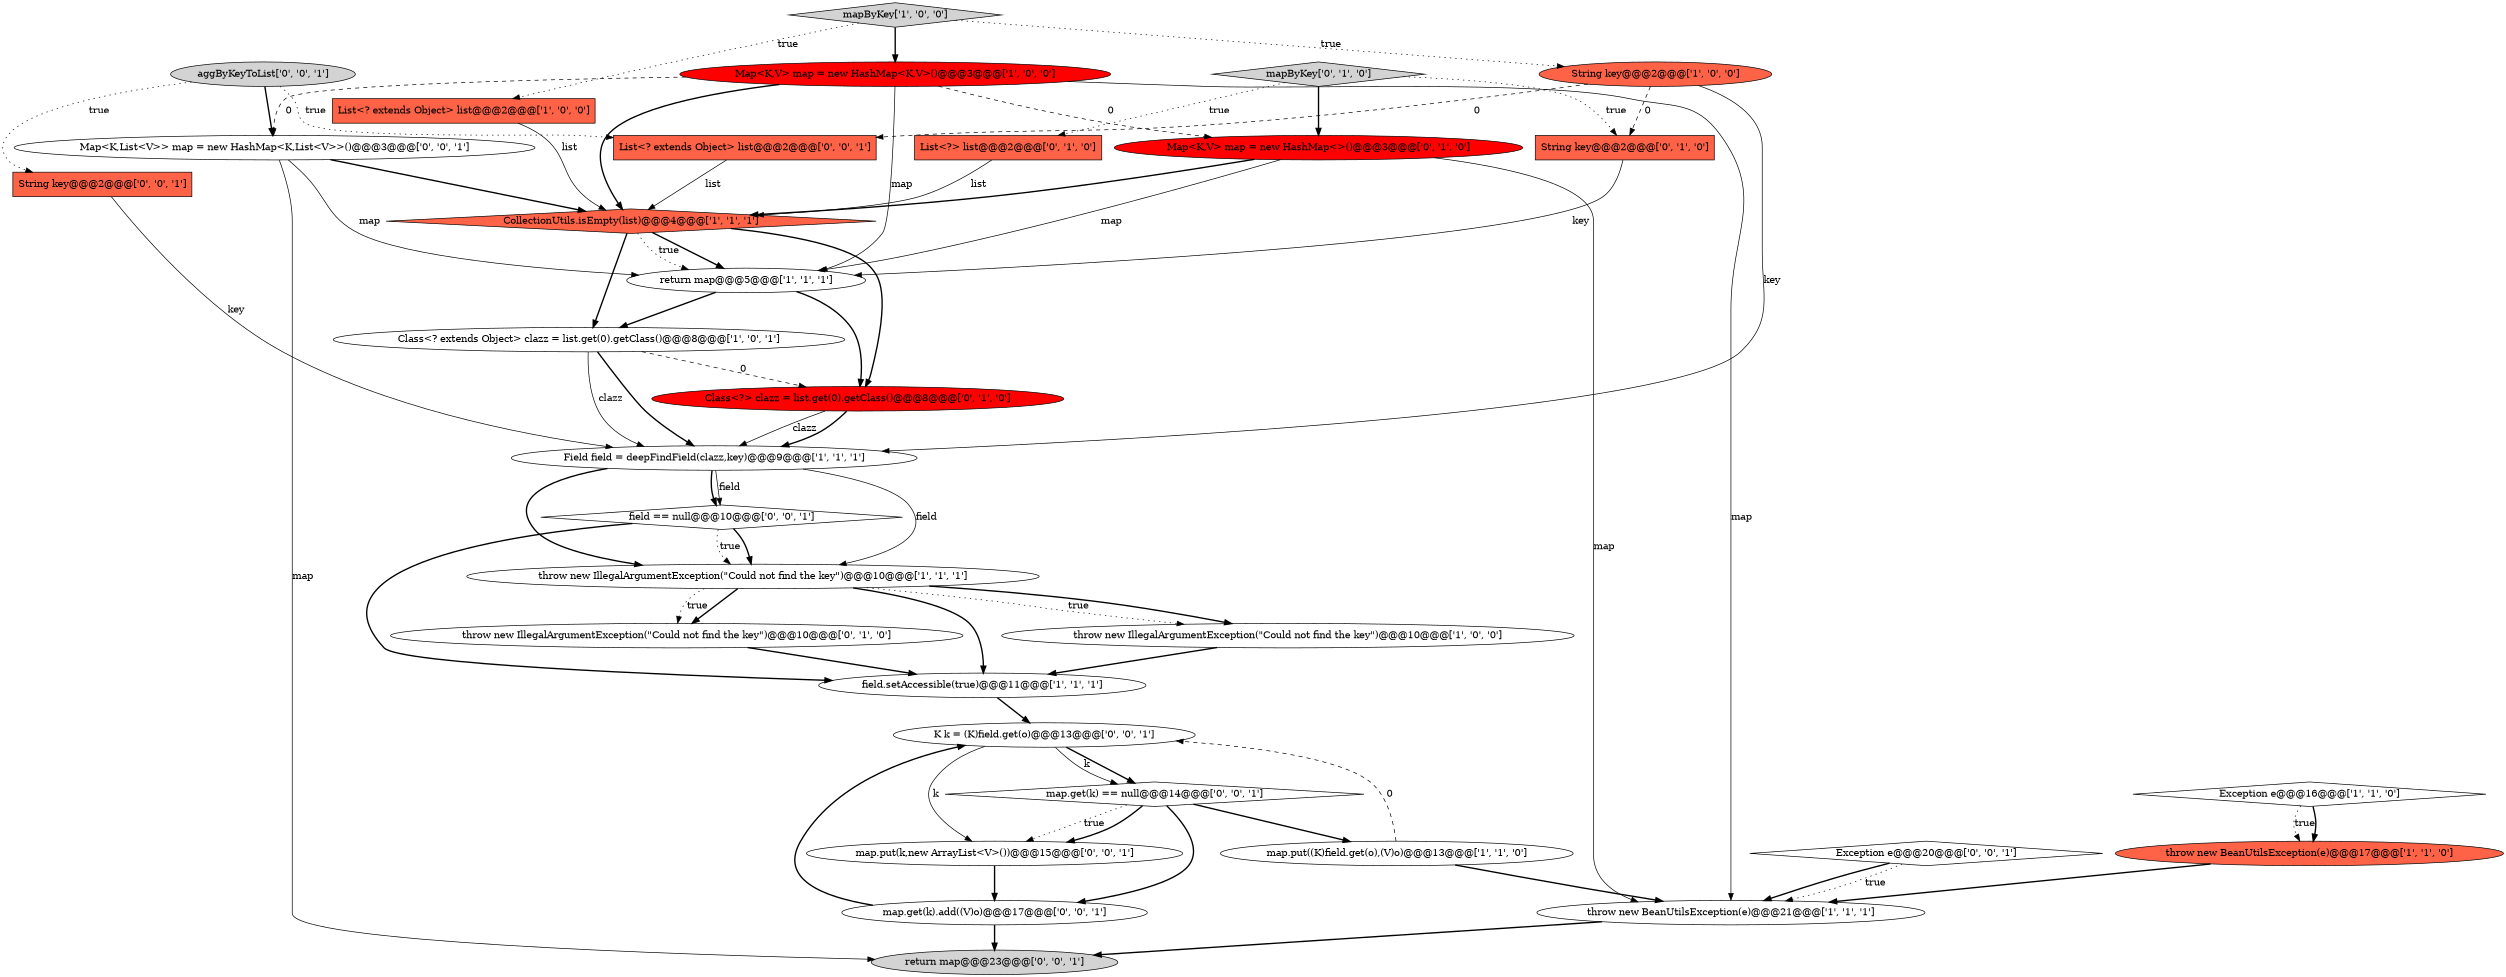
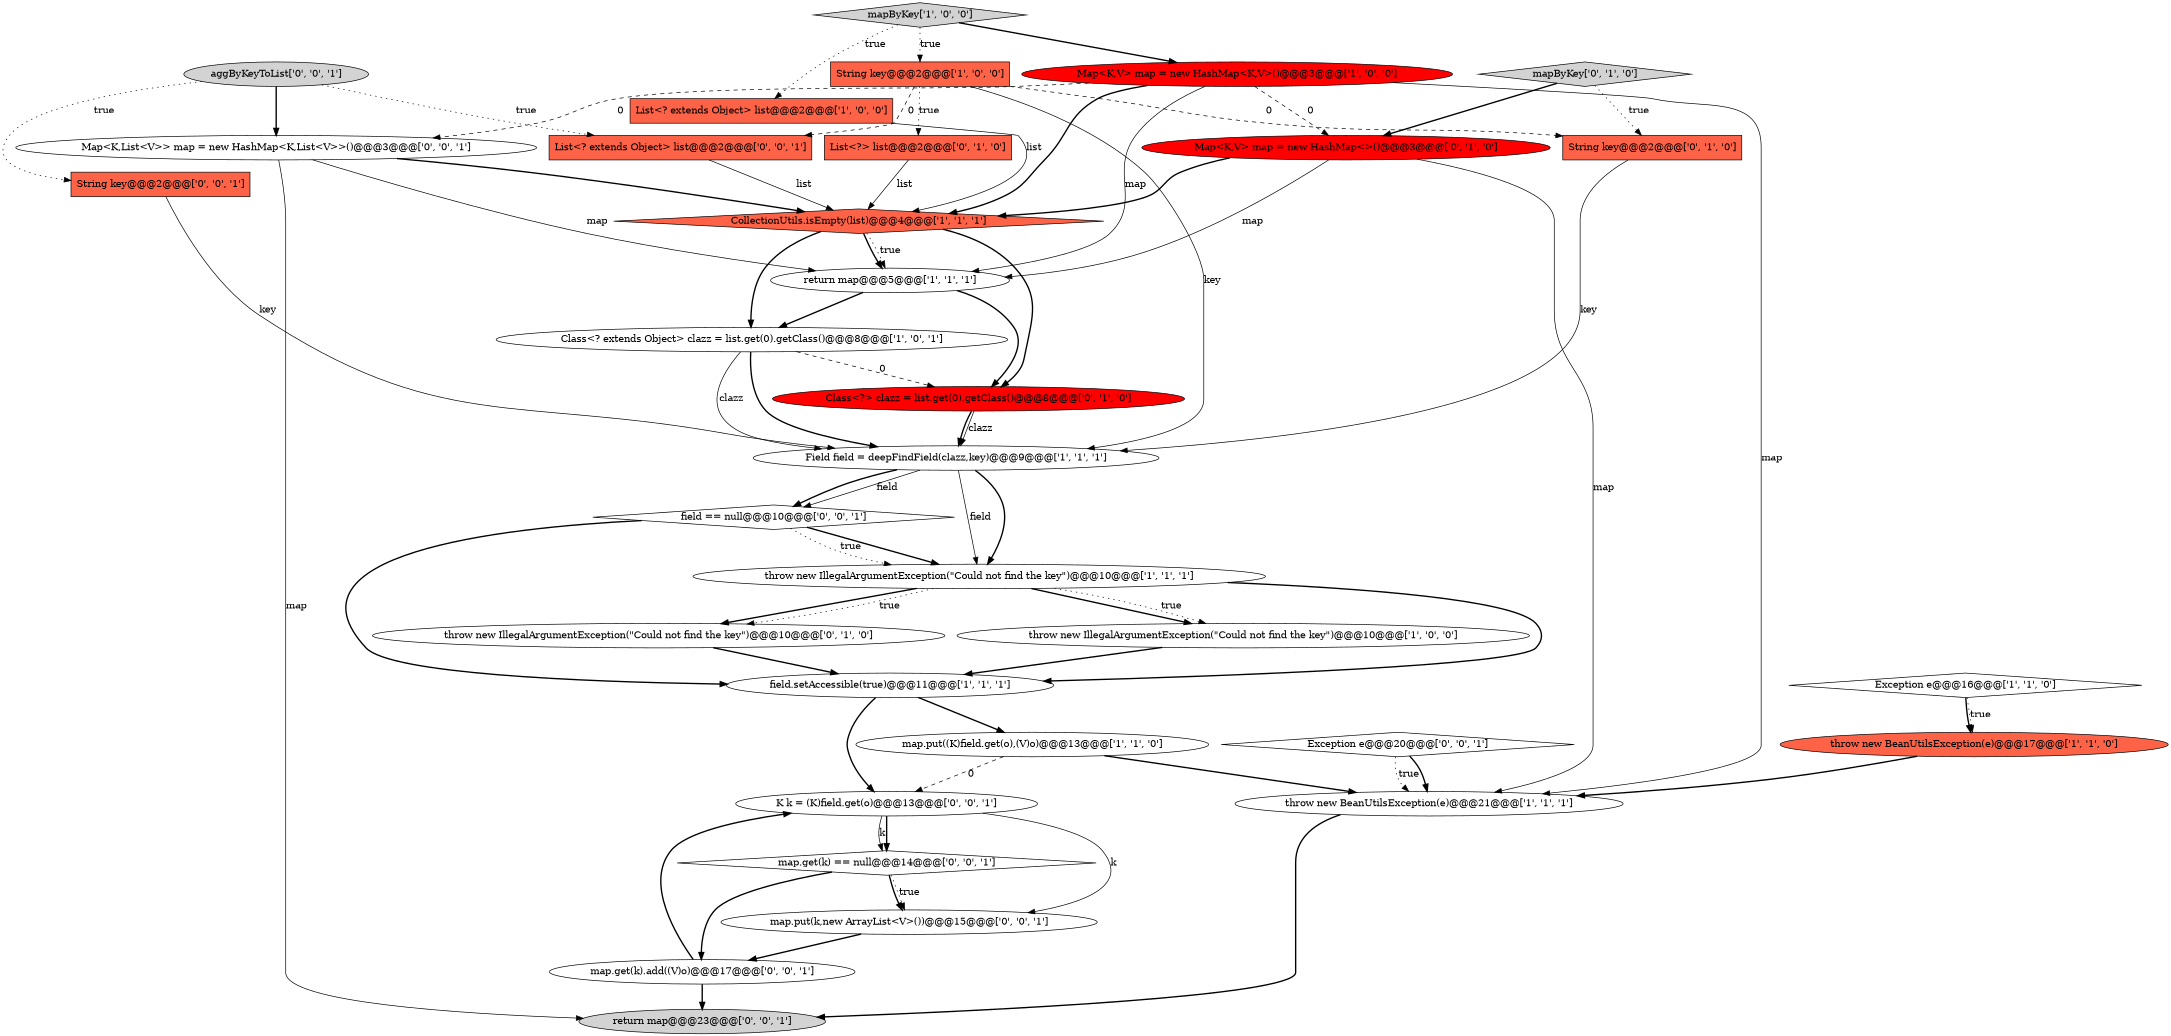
node "String key@@@2@@@['1', '0', '0']": shape ellipse -> box
edge "mapByKey['0', '1', '0']" -> "List<?> list@@@2@@@['0', '1', '0']": now "String key@@@2@@@['1', '0', '0']" -> "List<?> list@@@2@@@['0', '1', '0']"
edge "String key@@@2@@@['0', '1', '0']" -> "return map@@@5@@@['1', '1', '1']": now "String key@@@2@@@['0', '1', '0']" -> "Field field = deepFindField(clazz,key)@@@9@@@['1', '1', '1']"
edge "map.get(k) == null@@@14@@@['0', '0', '1']" -> "map.put((K)field.get(o),(V)o)@@@13@@@['1', '1', '0']": now "field.setAccessible(true)@@@11@@@['1', '1', '1']" -> "map.put((K)field.get(o),(V)o)@@@13@@@['1', '1', '0']"
